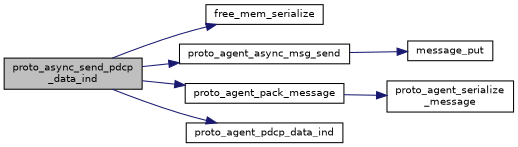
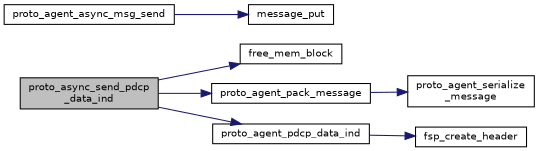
node "free_mem_serialize": label "free_mem_serialize" -> "free_mem_block"
edge "proto_async_send_pdcp _data_ind" -> "proto_agent_async_msg_send": removed
node "fsp_create_header": added
